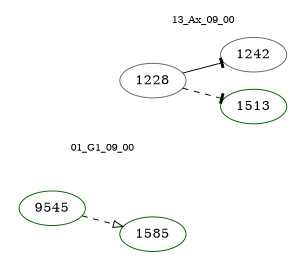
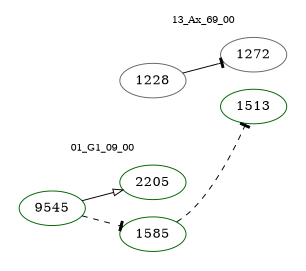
cluster "13_Ax_09_00": label "13_Ax_09_00" -> "13_Ax_69_00"
node "1242": label "1242" -> "1272"
edge "1228" -> "1513": now "1585" -> "1513"
node "2205": added
edge "9545" -> "1585": arrowhead onormal -> tee
